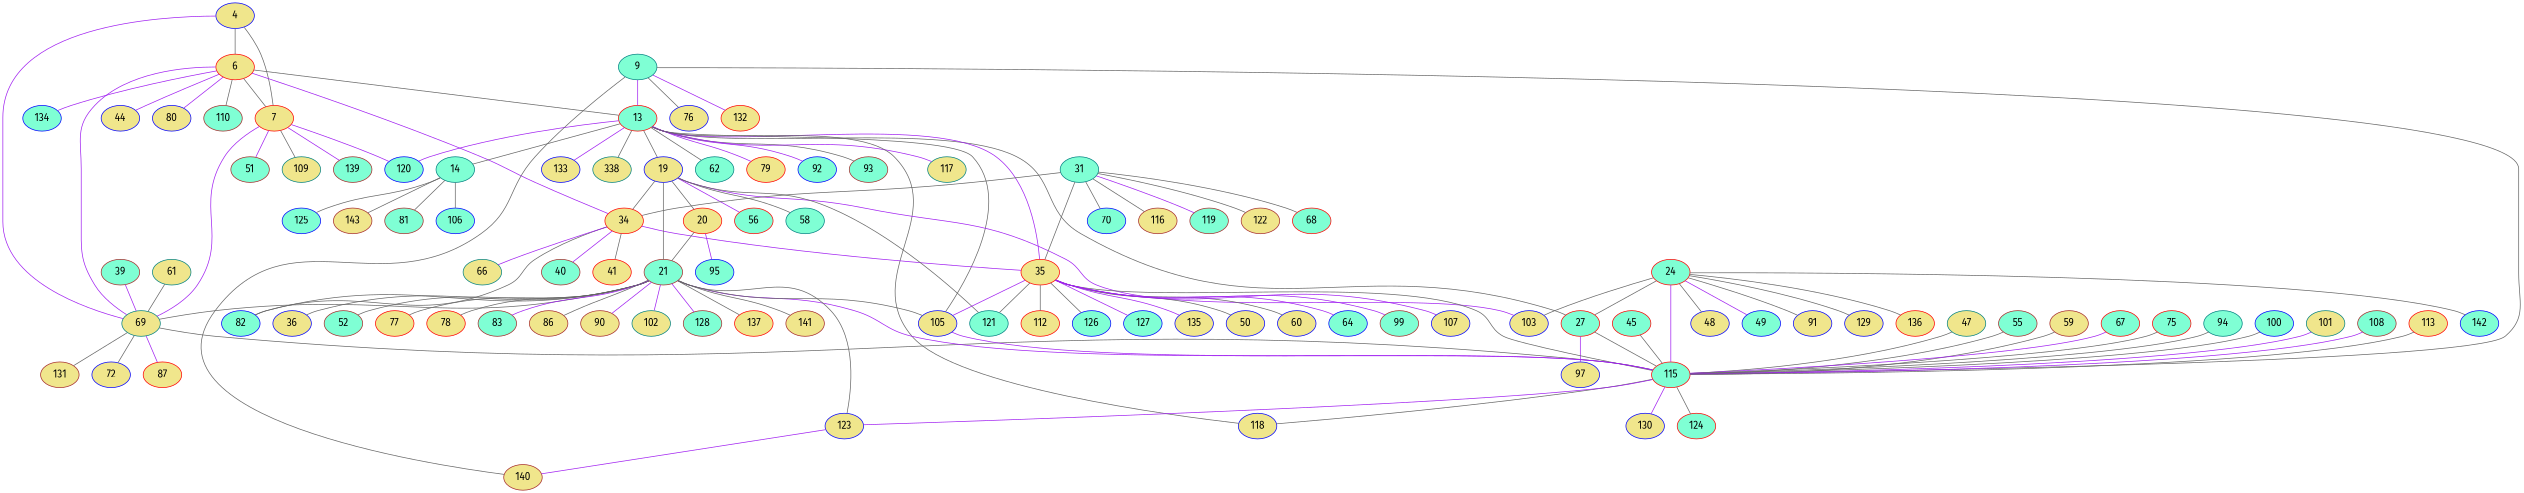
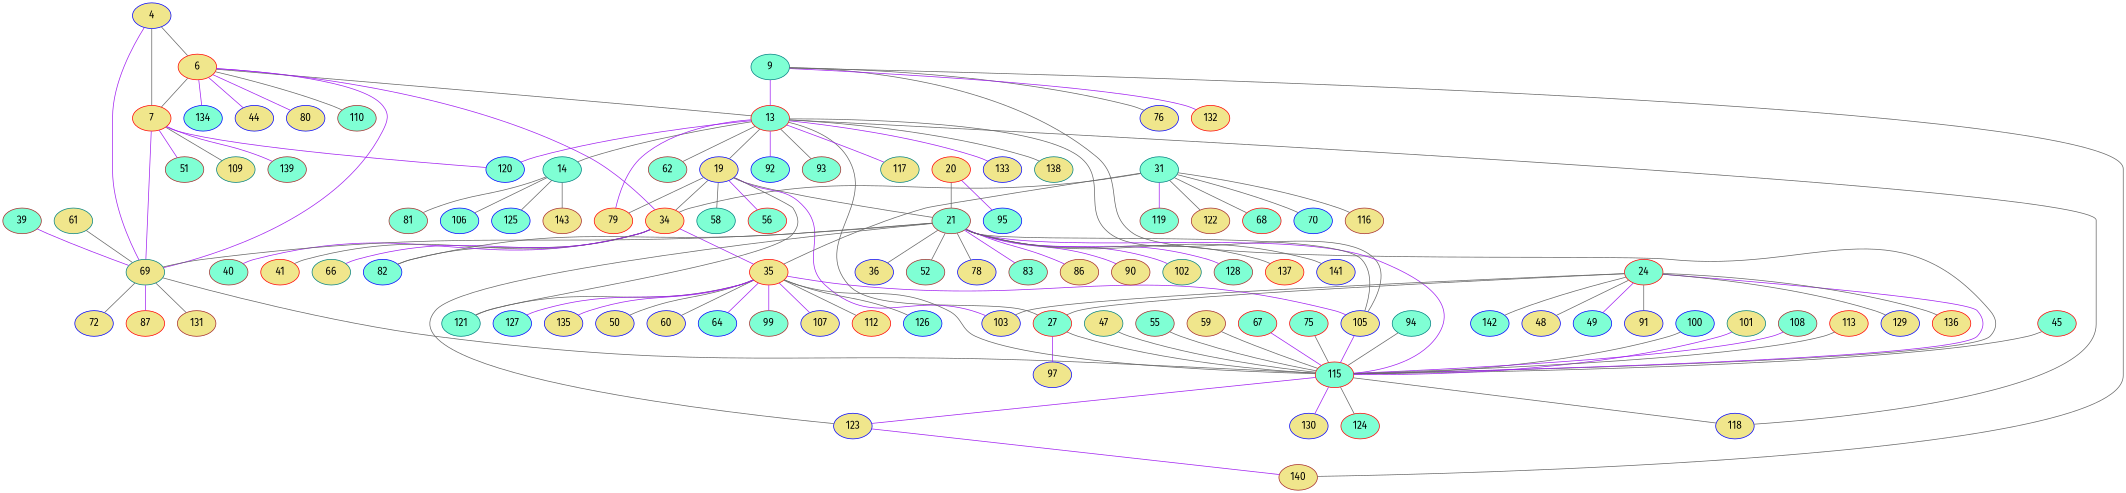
edge "13" -- "35": removed
node "338": label "338" -> "138"
node "62": color teal -> brown
edge "19" -- "20": now "19" -- "79"
edge "21" -- "86": color gray40 -> purple
node "77": removed
node "78": color red -> blue
node "141": color brown -> blue
